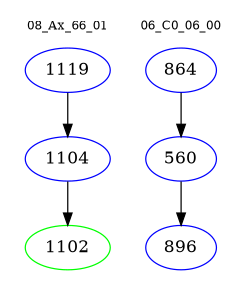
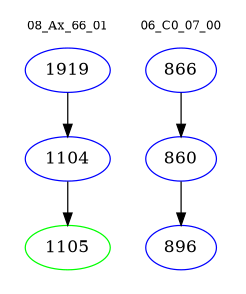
cluster "06_C0_06_00": label "06_C0_06_00" -> "06_C0_07_00"
node "1119": label "1119" -> "1919"
node "864": label "864" -> "866"
node "560": label "560" -> "860"
node "1102": label "1102" -> "1105"
